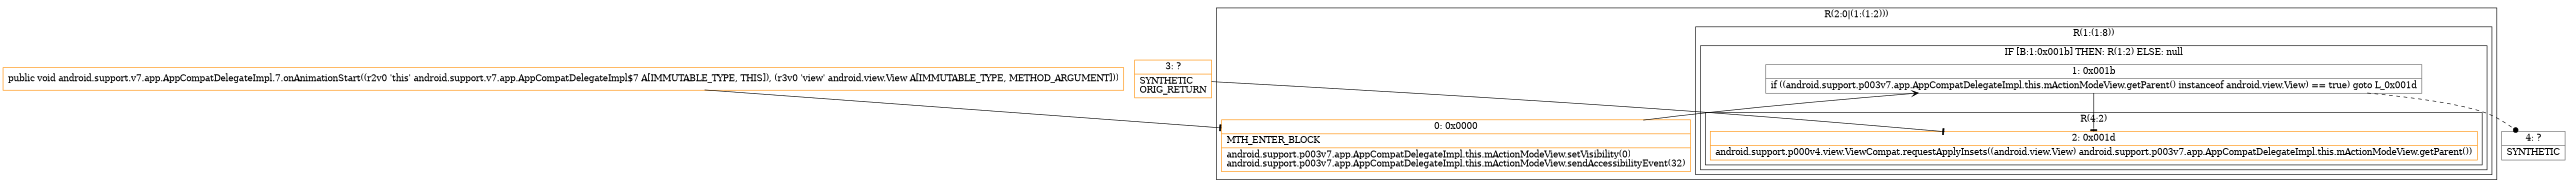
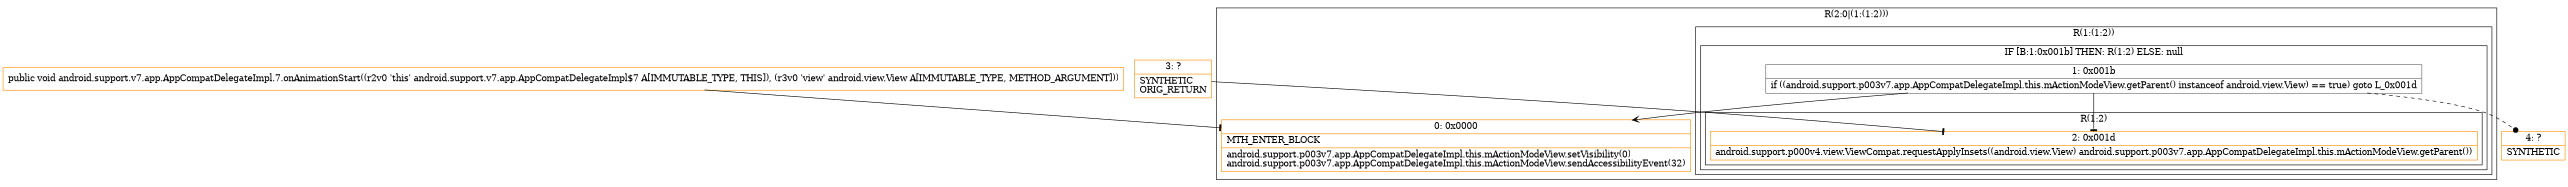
cluster "R(1:(1:8))": label "R(1:(1:8))" -> "R(1:(1:2))"
edge "0: 0x0000" -> "1: 0x001b": reversed
cluster "R(4:2)": label "R(4:2)" -> "R(1:2)"
node "4: ?": color gray40 -> darkorange
